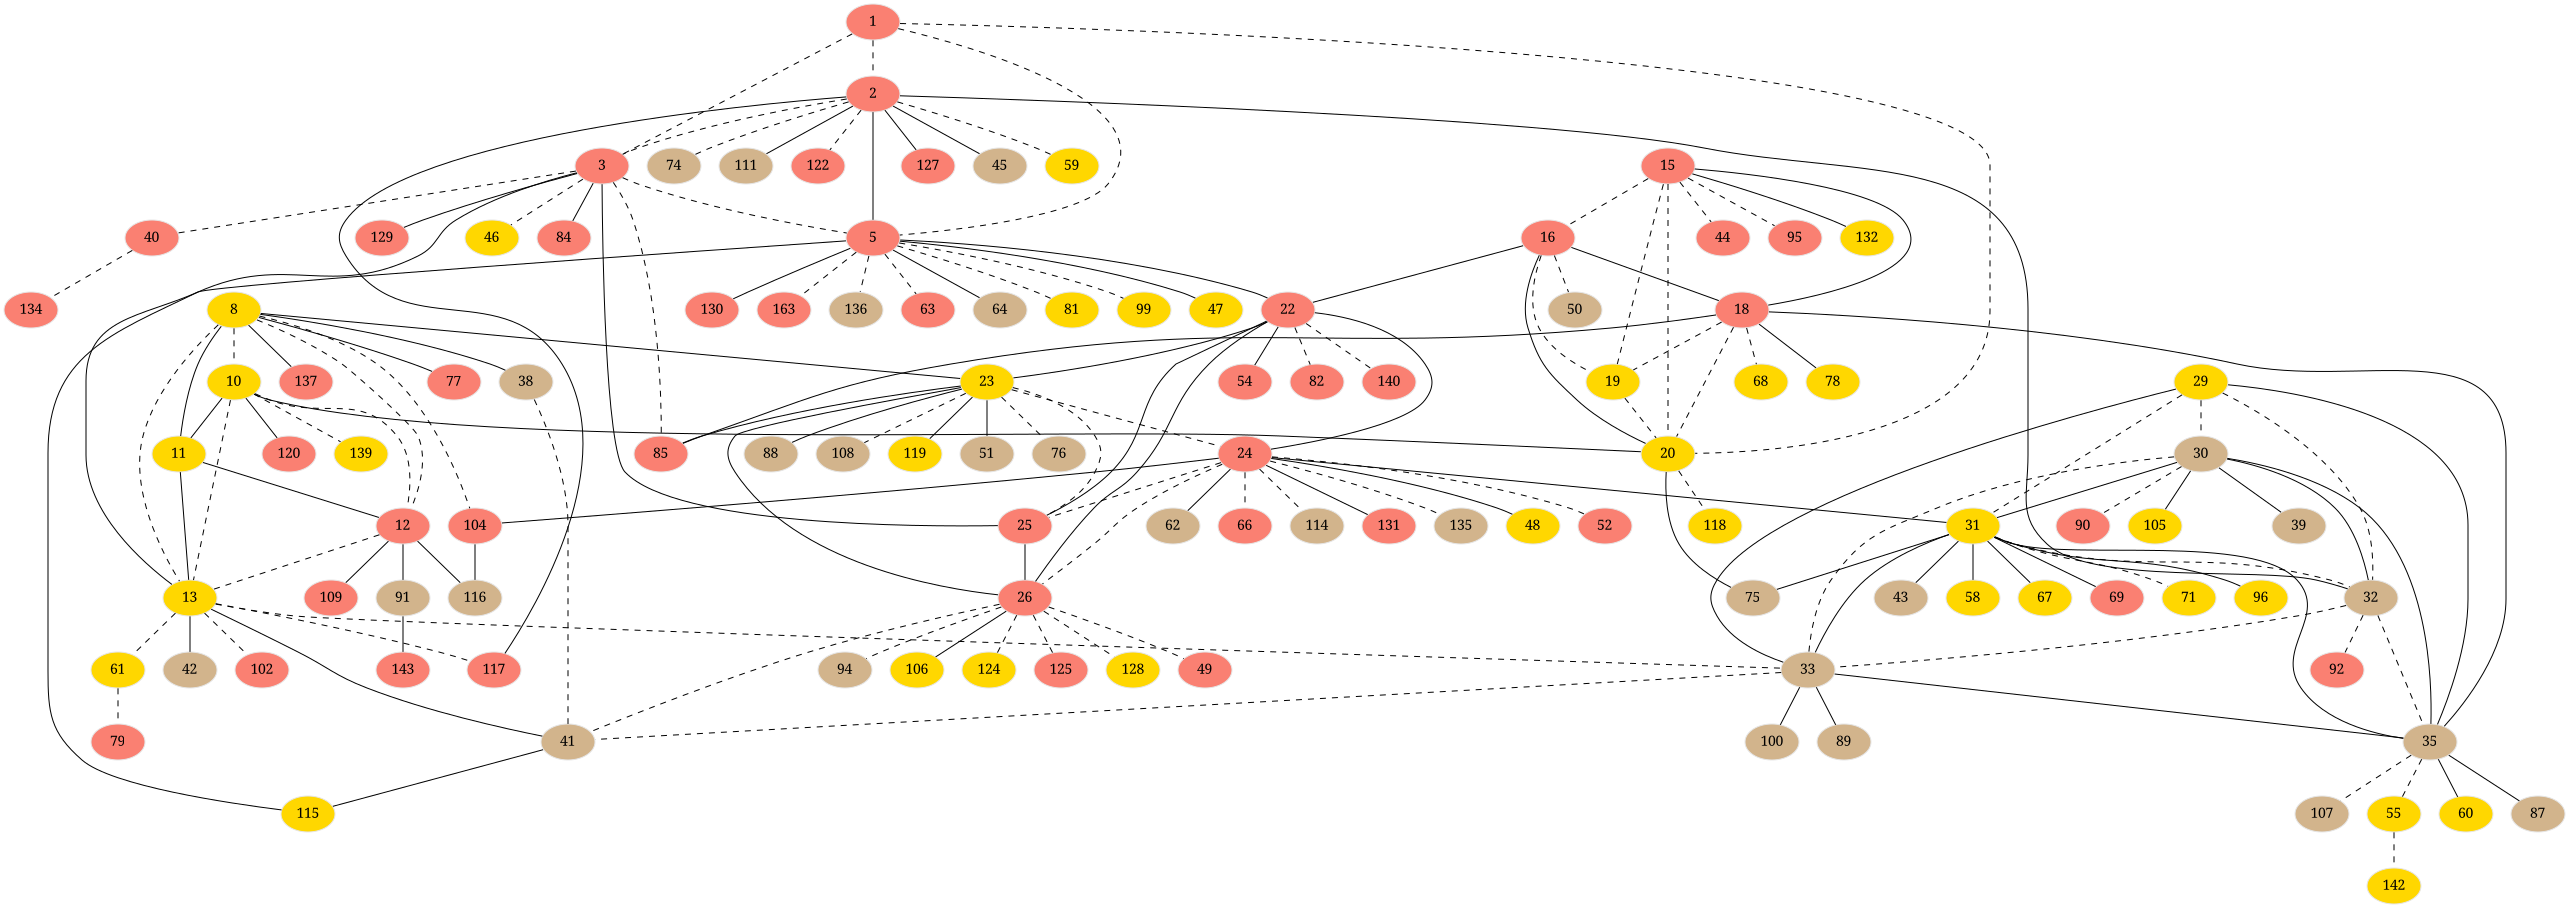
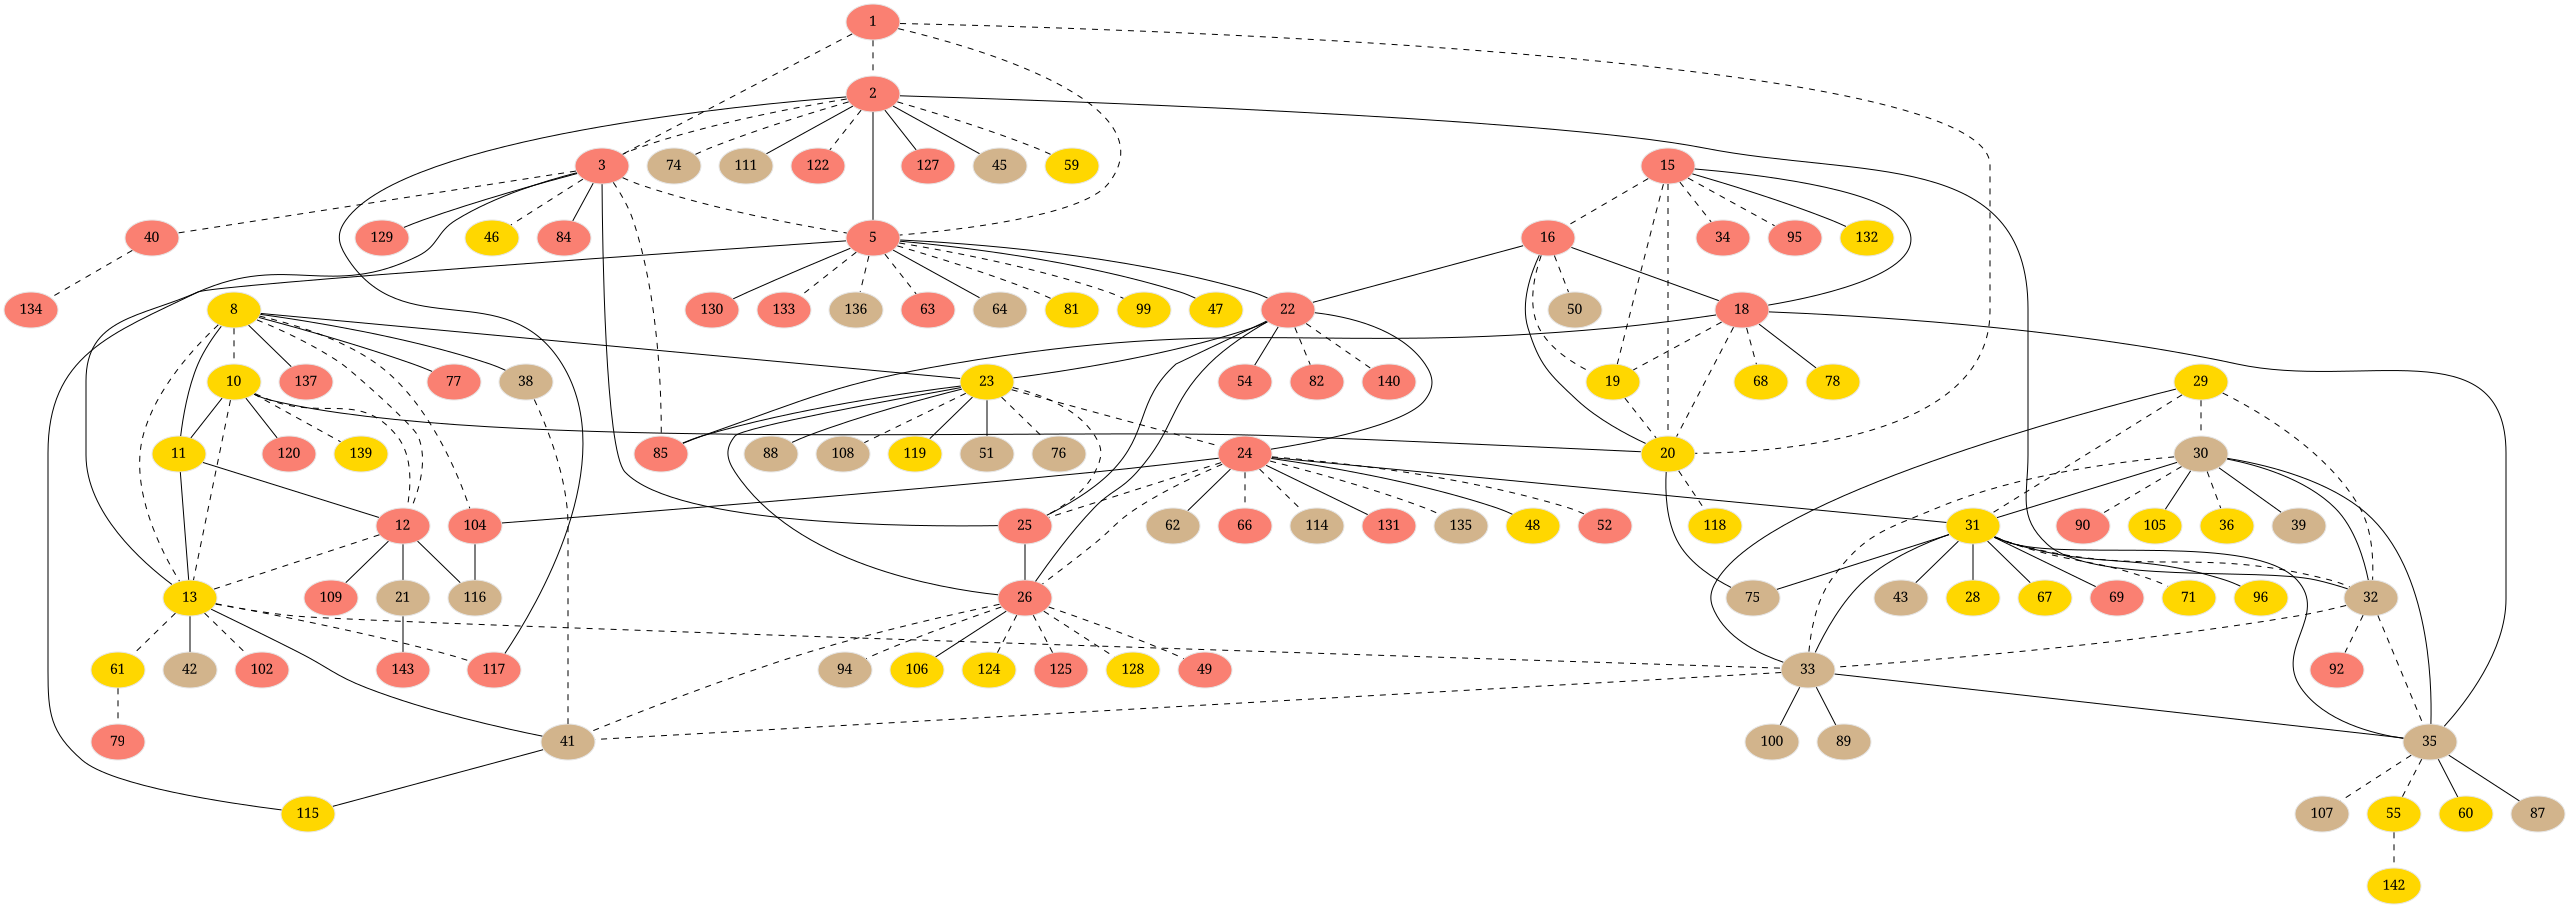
node "44": label "44" -> "34"
node "163": label "163" -> "133"
edge "29" -- "35": removed
node "36": added
node "91": label "91" -> "21"
node "58": label "58" -> "28"
